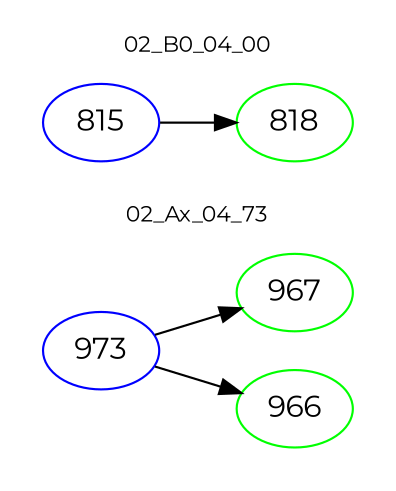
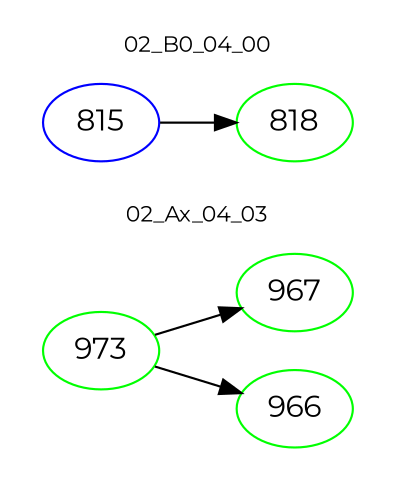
cluster "02_Ax_04_73": label "02_Ax_04_73" -> "02_Ax_04_03"
node "973": color blue -> green
